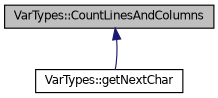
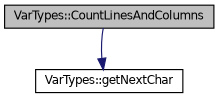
edge "VarTypes::getNextChar" -> "VarTypes::CountLinesAndColumns": reversed
